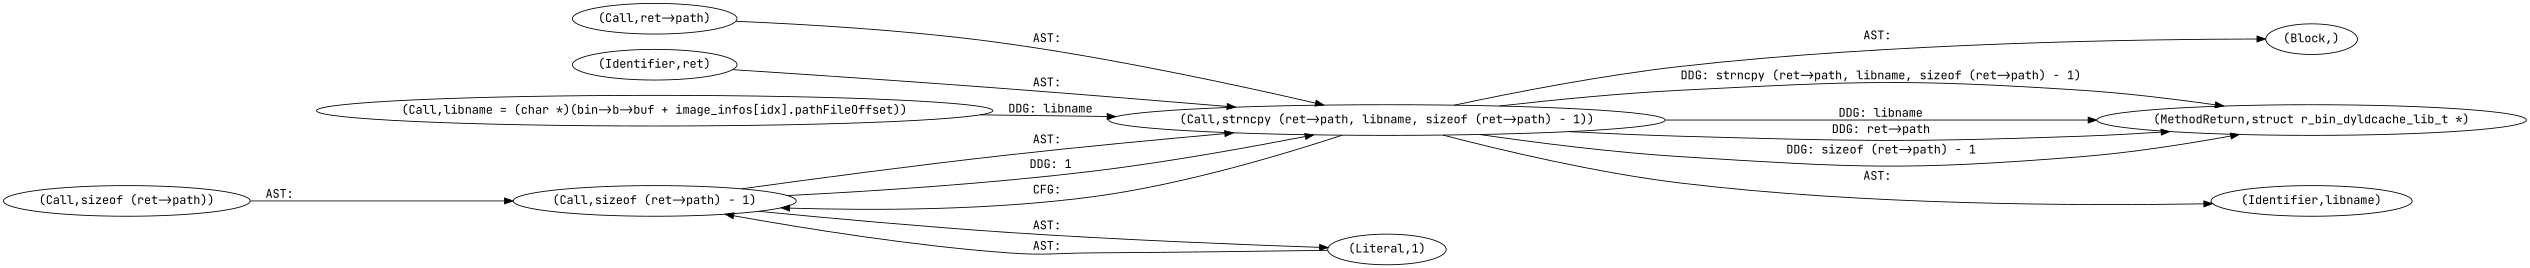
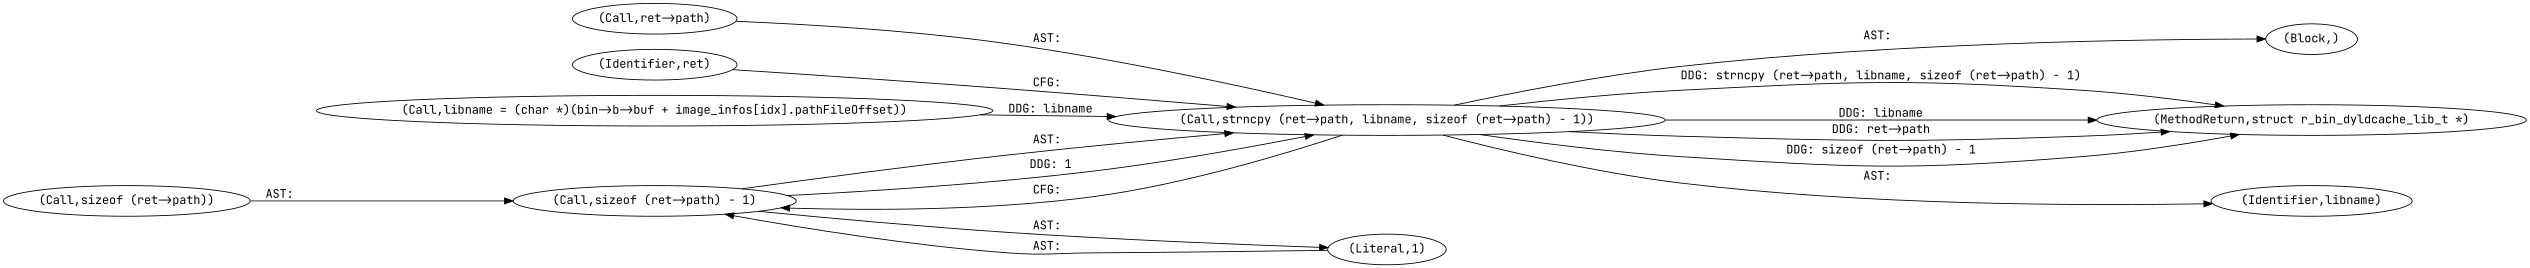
edge "(Identifier,ret)" -> "(Call,strncpy (ret->path, libname, sizeof (ret->path) - 1))": label "AST: " -> "CFG: "
